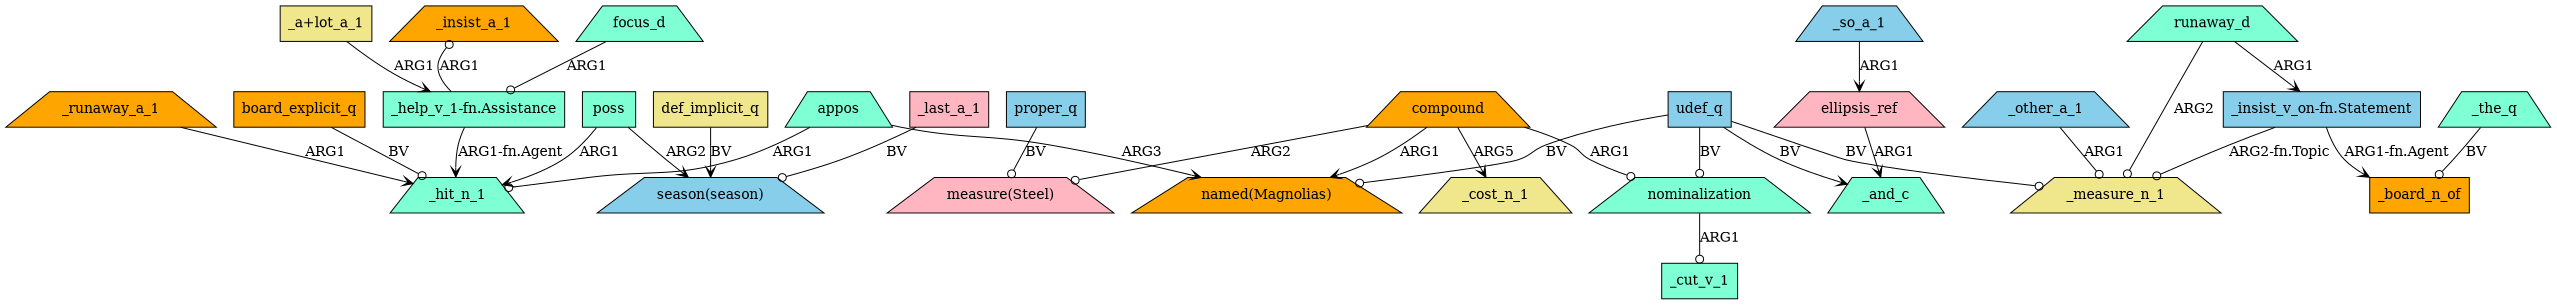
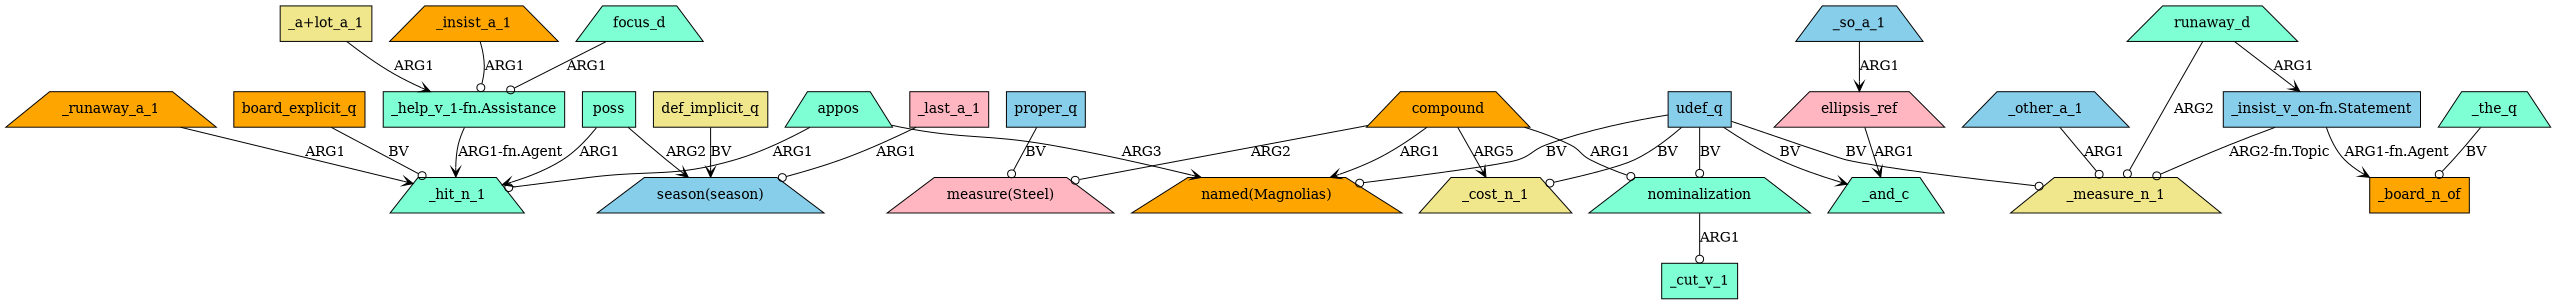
edge "_help_v_1-fn.Assistance" -> "_insist_a_1": reversed
edge "_last_a_1" -> "season(season)": label "BV" -> "ARG1"
edge "udef_q" -> "_cost_n_1": added, label "BV"
